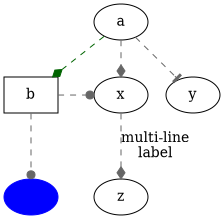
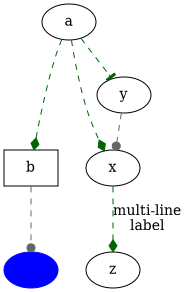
edge "a" -> "x": color gray40 -> darkgreen
edge "a" -> "y": color gray40 -> darkgreen
edge "b" -> "x": now "y" -> "x"
edge "x" -> "z": color gray40 -> darkgreen
